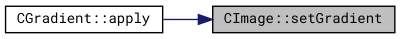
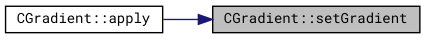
node "CImage::setGradient": label "CImage::setGradient" -> "CGradient::setGradient"
